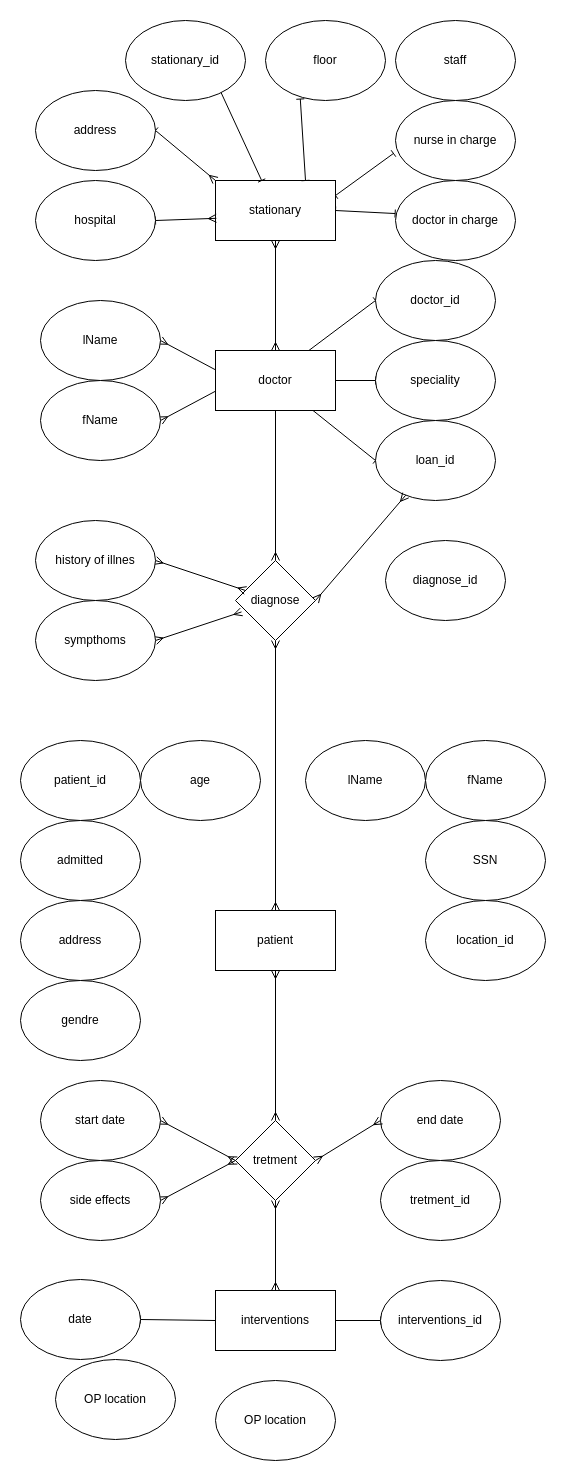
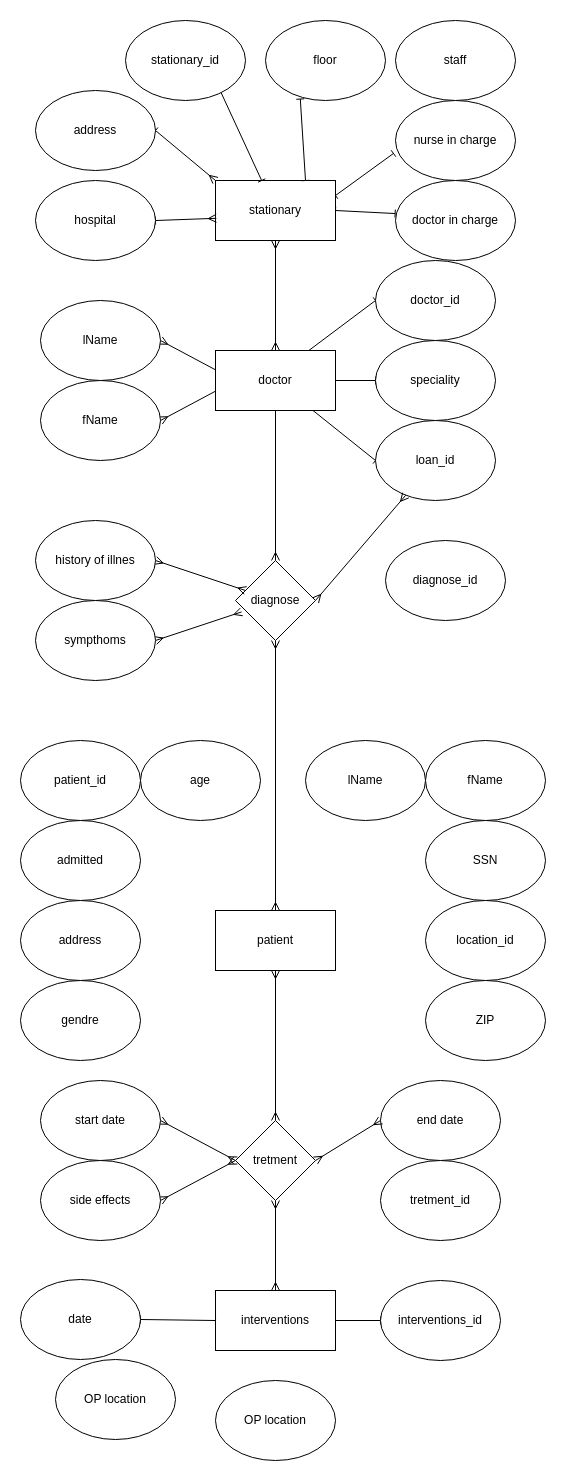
node "ZIP": added
